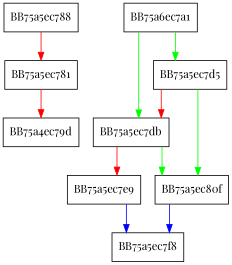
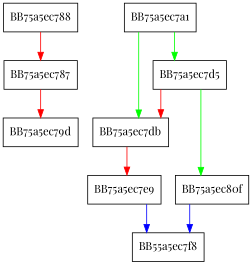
node "BB75a6ec7a1": label "BB75a6ec7a1" -> "BB75a5ec7a1"
node "BB75a5ec781": label "BB75a5ec781" -> "BB75a5ec787"
node "BB75a4ec79d": label "BB75a4ec79d" -> "BB75a5ec79d"
edge "BB75a5ec7db" -> "BB75a5ec80f": removed
node "BB75a5ec7f8": label "BB75a5ec7f8" -> "BB55a5ec7f8"
